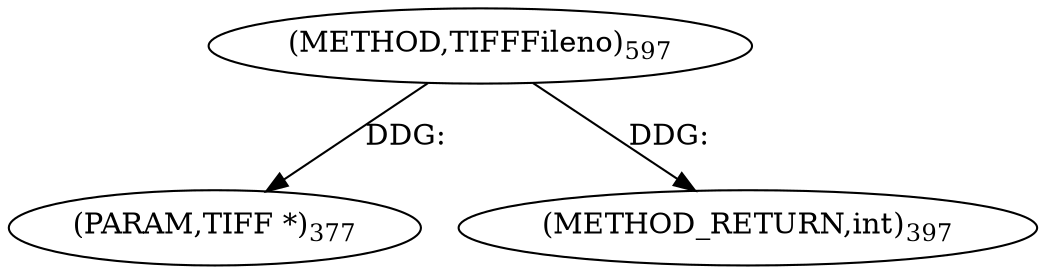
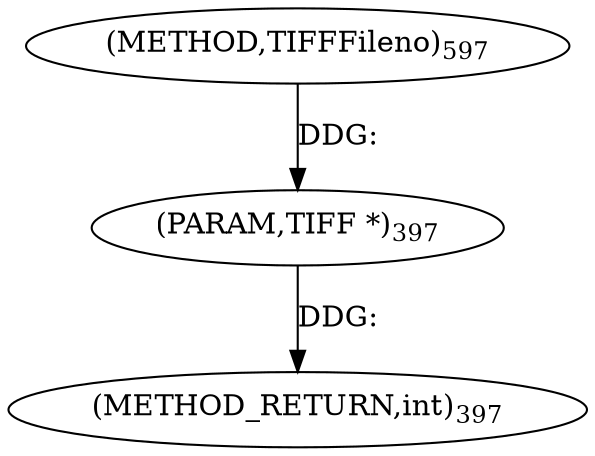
edge "(METHOD,TIFFFileno)" -> "(METHOD_RETURN,int)": now "(PARAM,TIFF *)" -> "(METHOD_RETURN,int)"
node "(PARAM,TIFF *)": text "377" -> "397"
